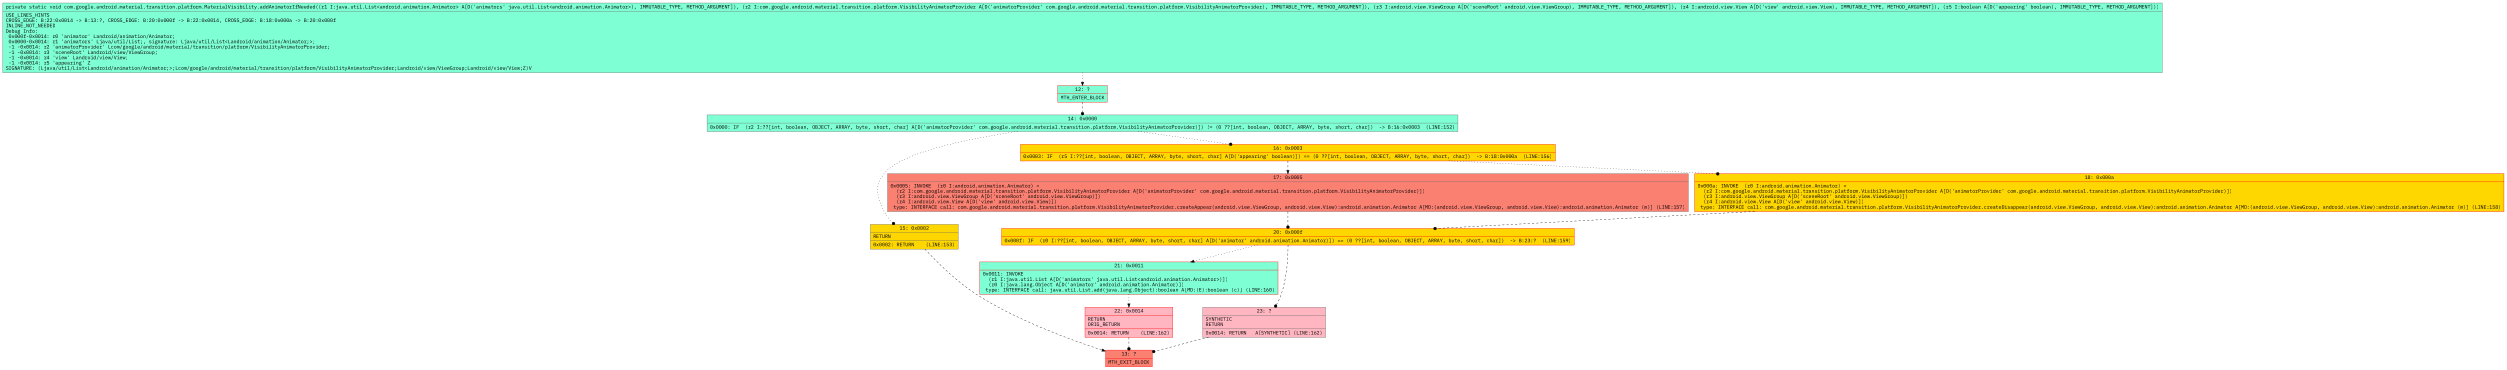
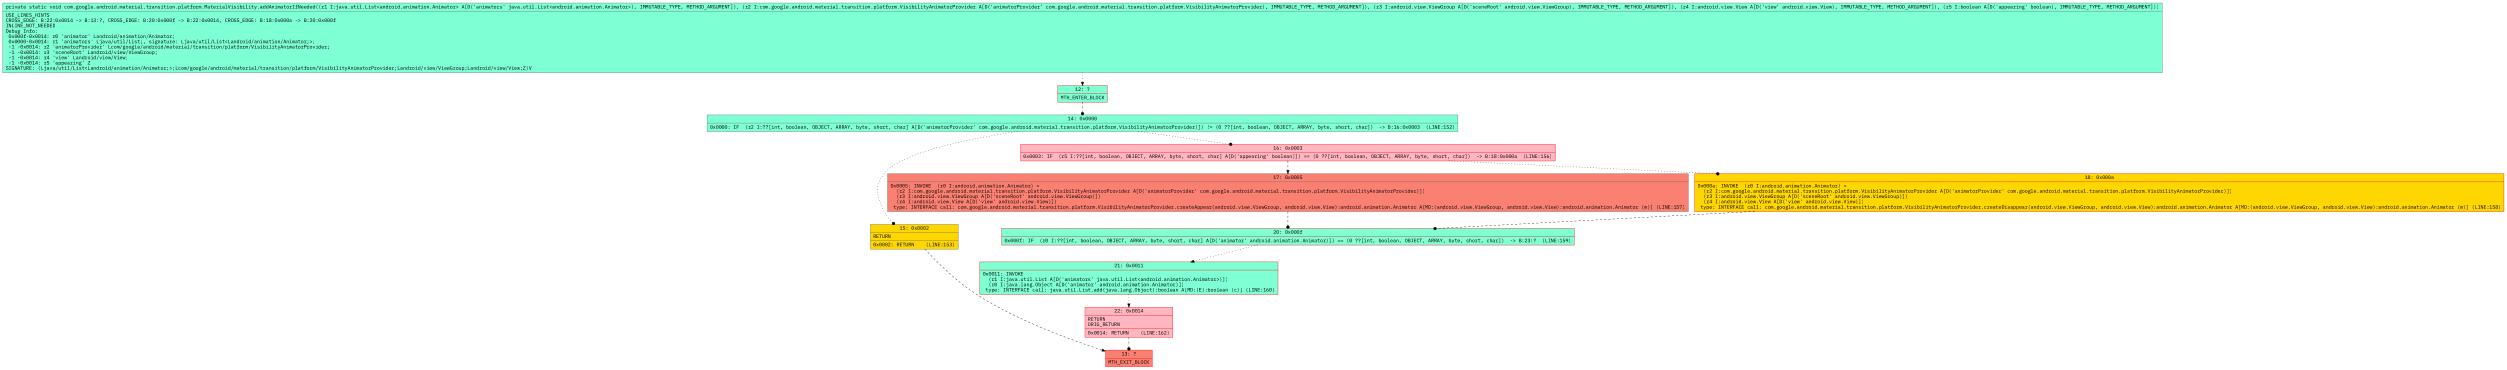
node "16: 0x0003": fillcolor gold -> lightpink
node "20: 0x000f": fillcolor gold -> aquamarine
node "23: ?": removed
